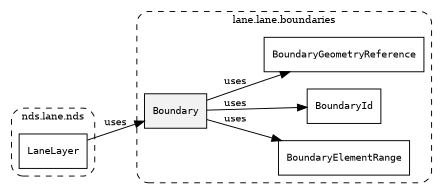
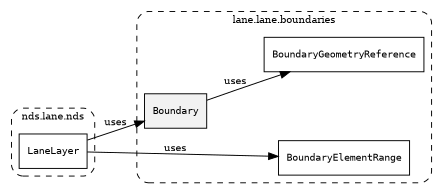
node "BoundaryId": removed
edge "Boundary" -> "BoundaryElementRange": now "LaneLayer" -> "BoundaryElementRange"
